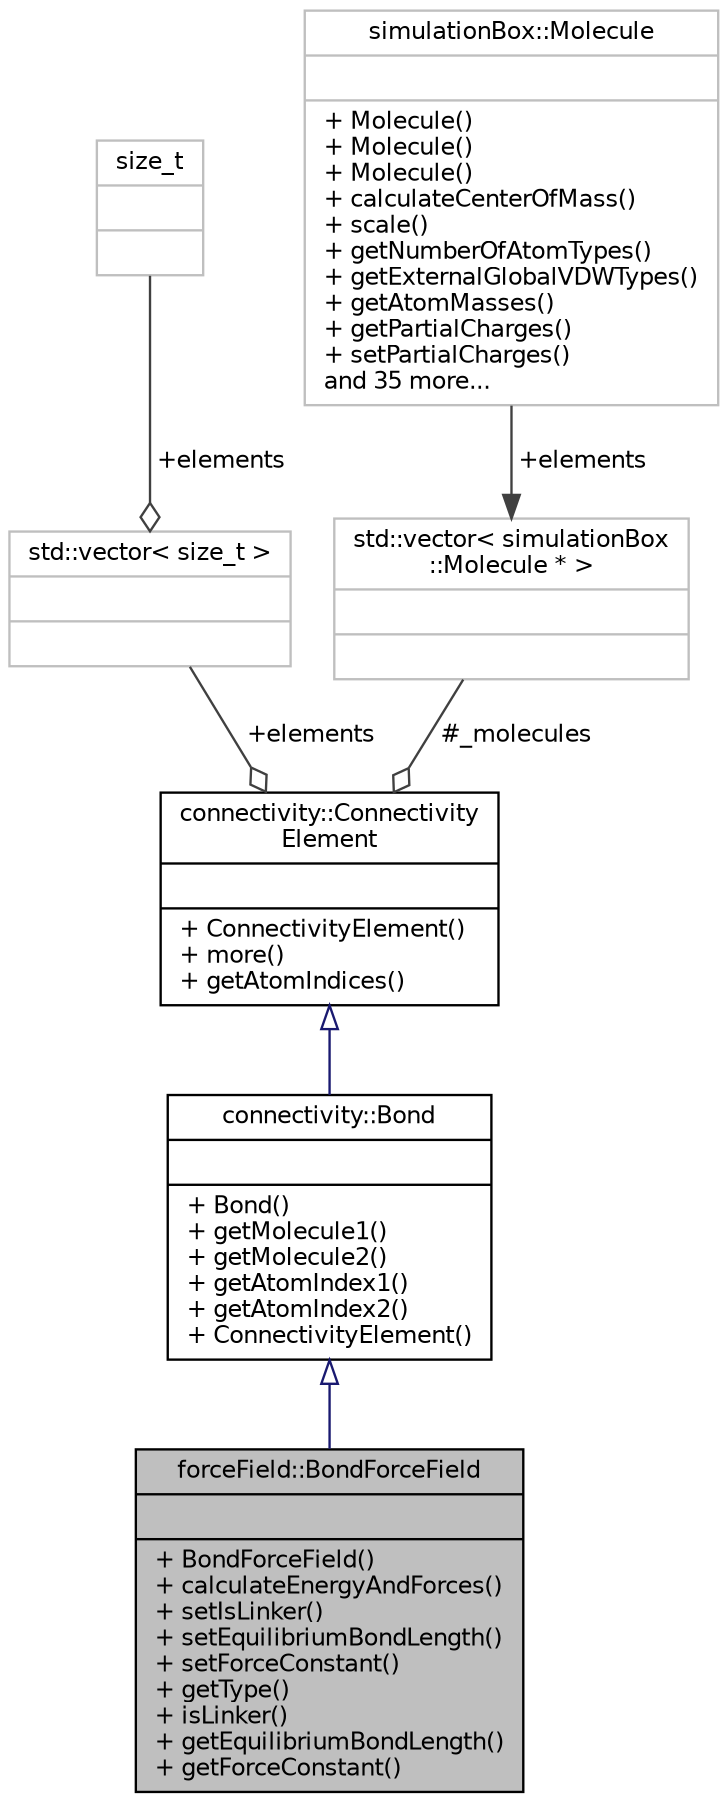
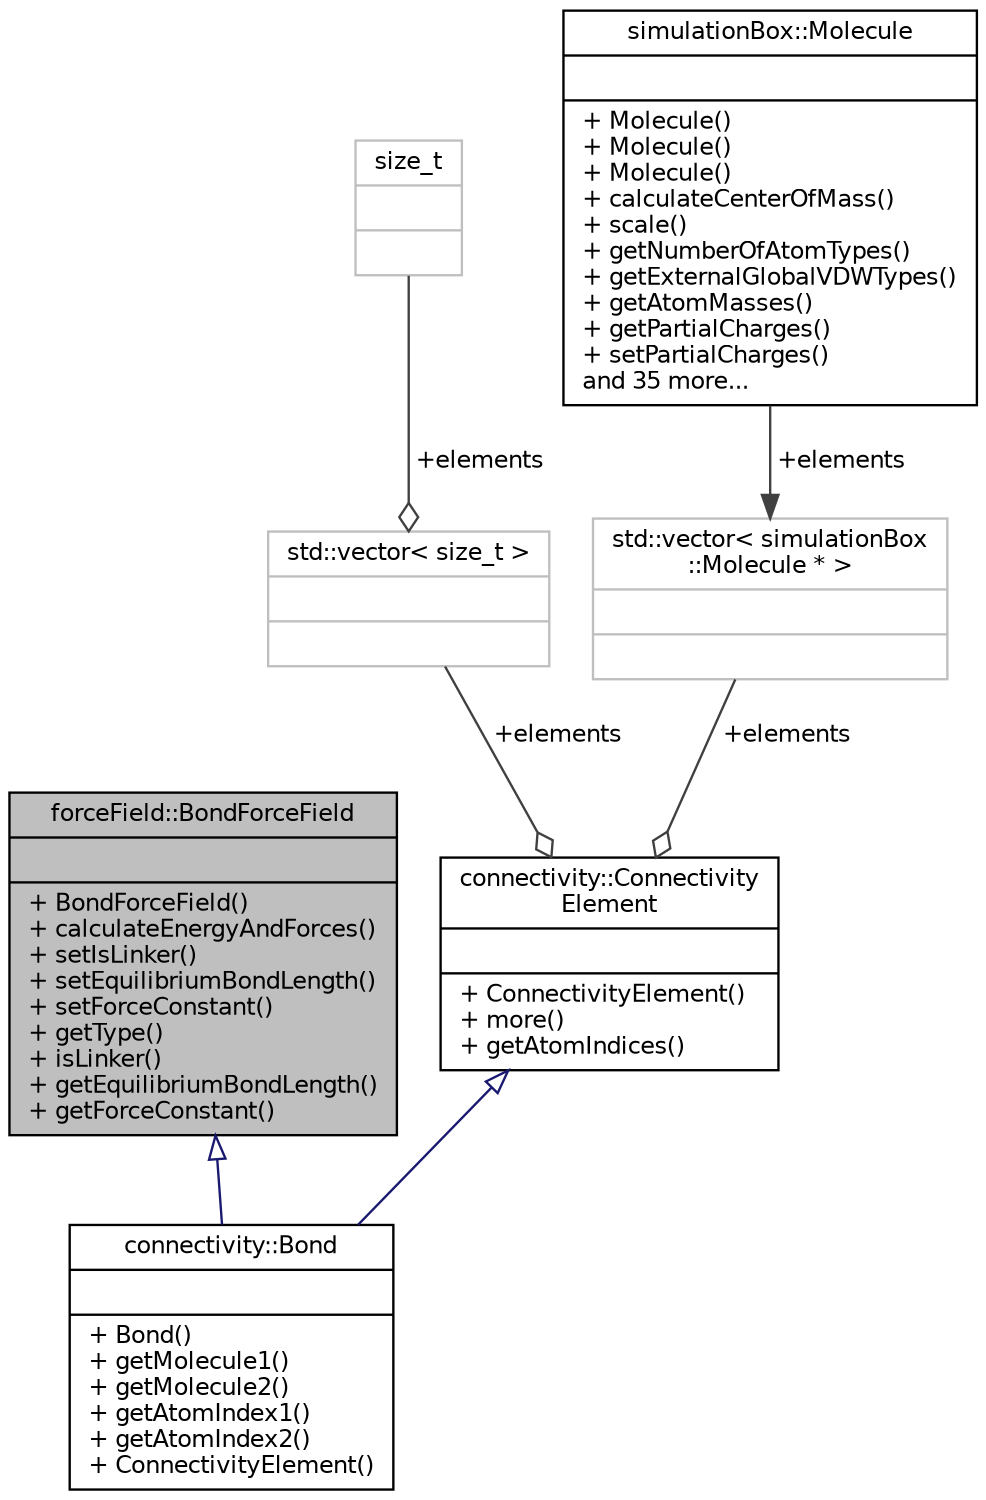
node "simulationBox::Molecule": color grey75 -> black
edge "std::vector< simulationBox" -> "connectivity::Connectivity": label " #_molecules" -> " +elements"
edge "forceField::BondForceField" -> "connectivity::Bond": reversed
